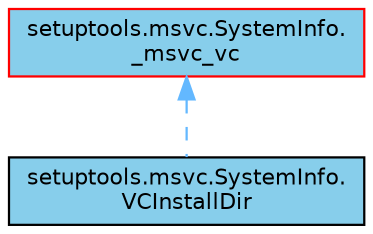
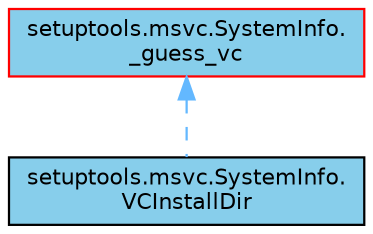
node "setuptools.msvc.SystemInfo. _msvc_vc": label "setuptools.msvc.SystemInfo. _msvc_vc" -> "setuptools.msvc.SystemInfo. _guess_vc"
